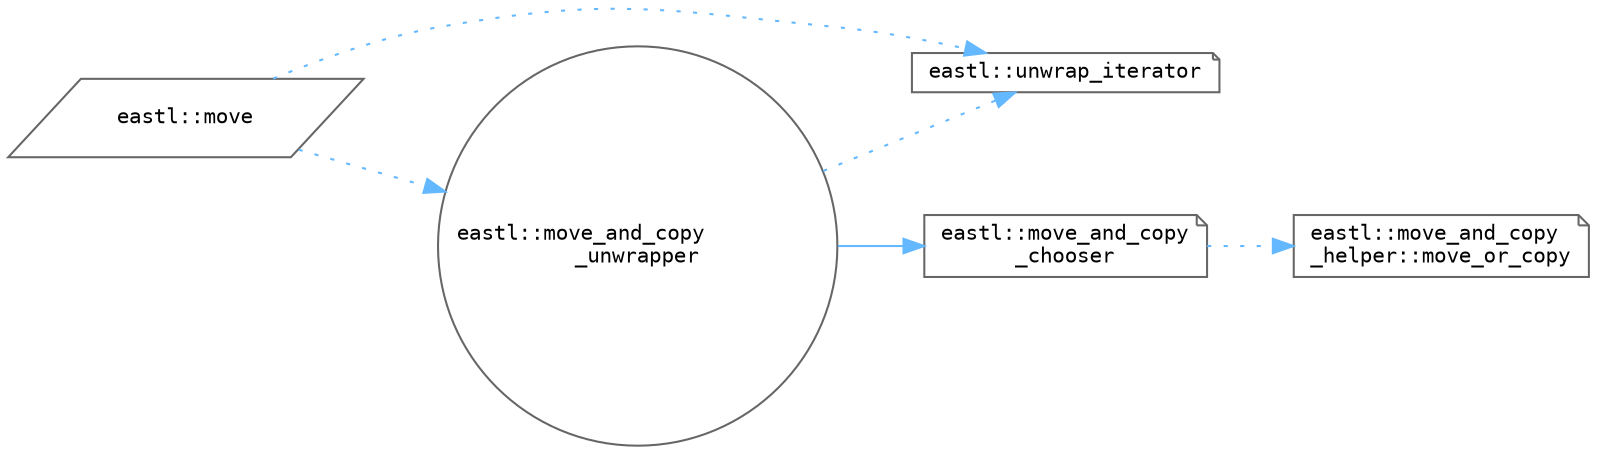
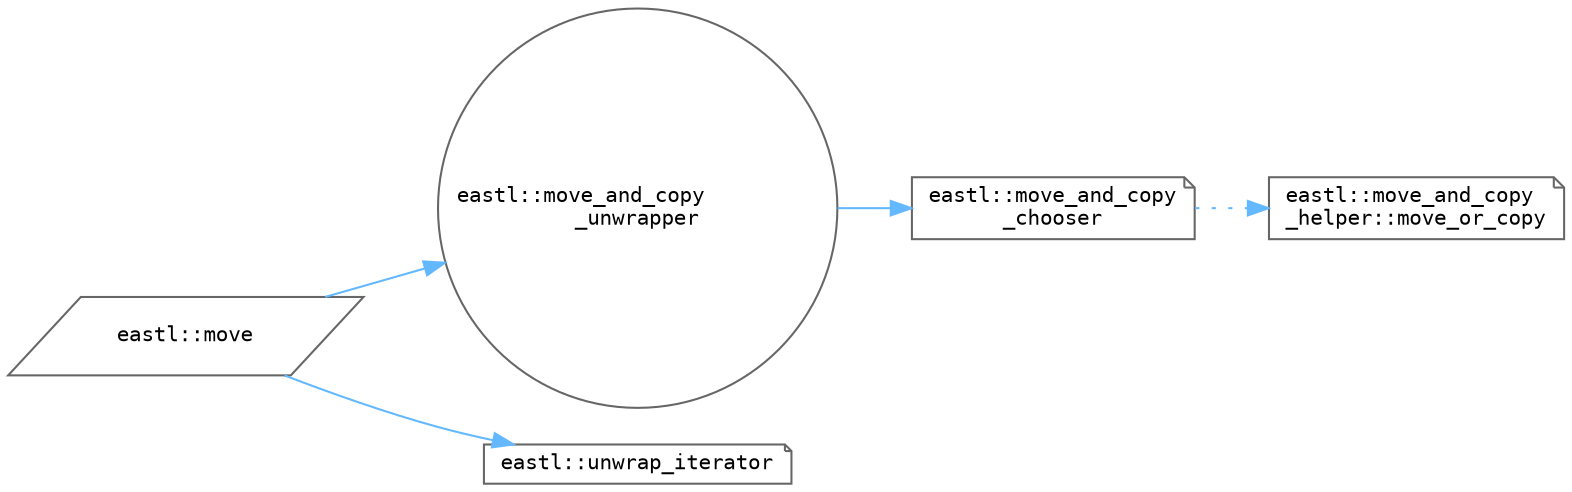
edge "eastl::move" -> "eastl::unwrap_iterator": style dotted -> solid
edge "eastl::move_and_copy _unwrapper" -> "eastl::unwrap_iterator": removed
edge "eastl::move" -> "eastl::move_and_copy _unwrapper": style dotted -> solid
